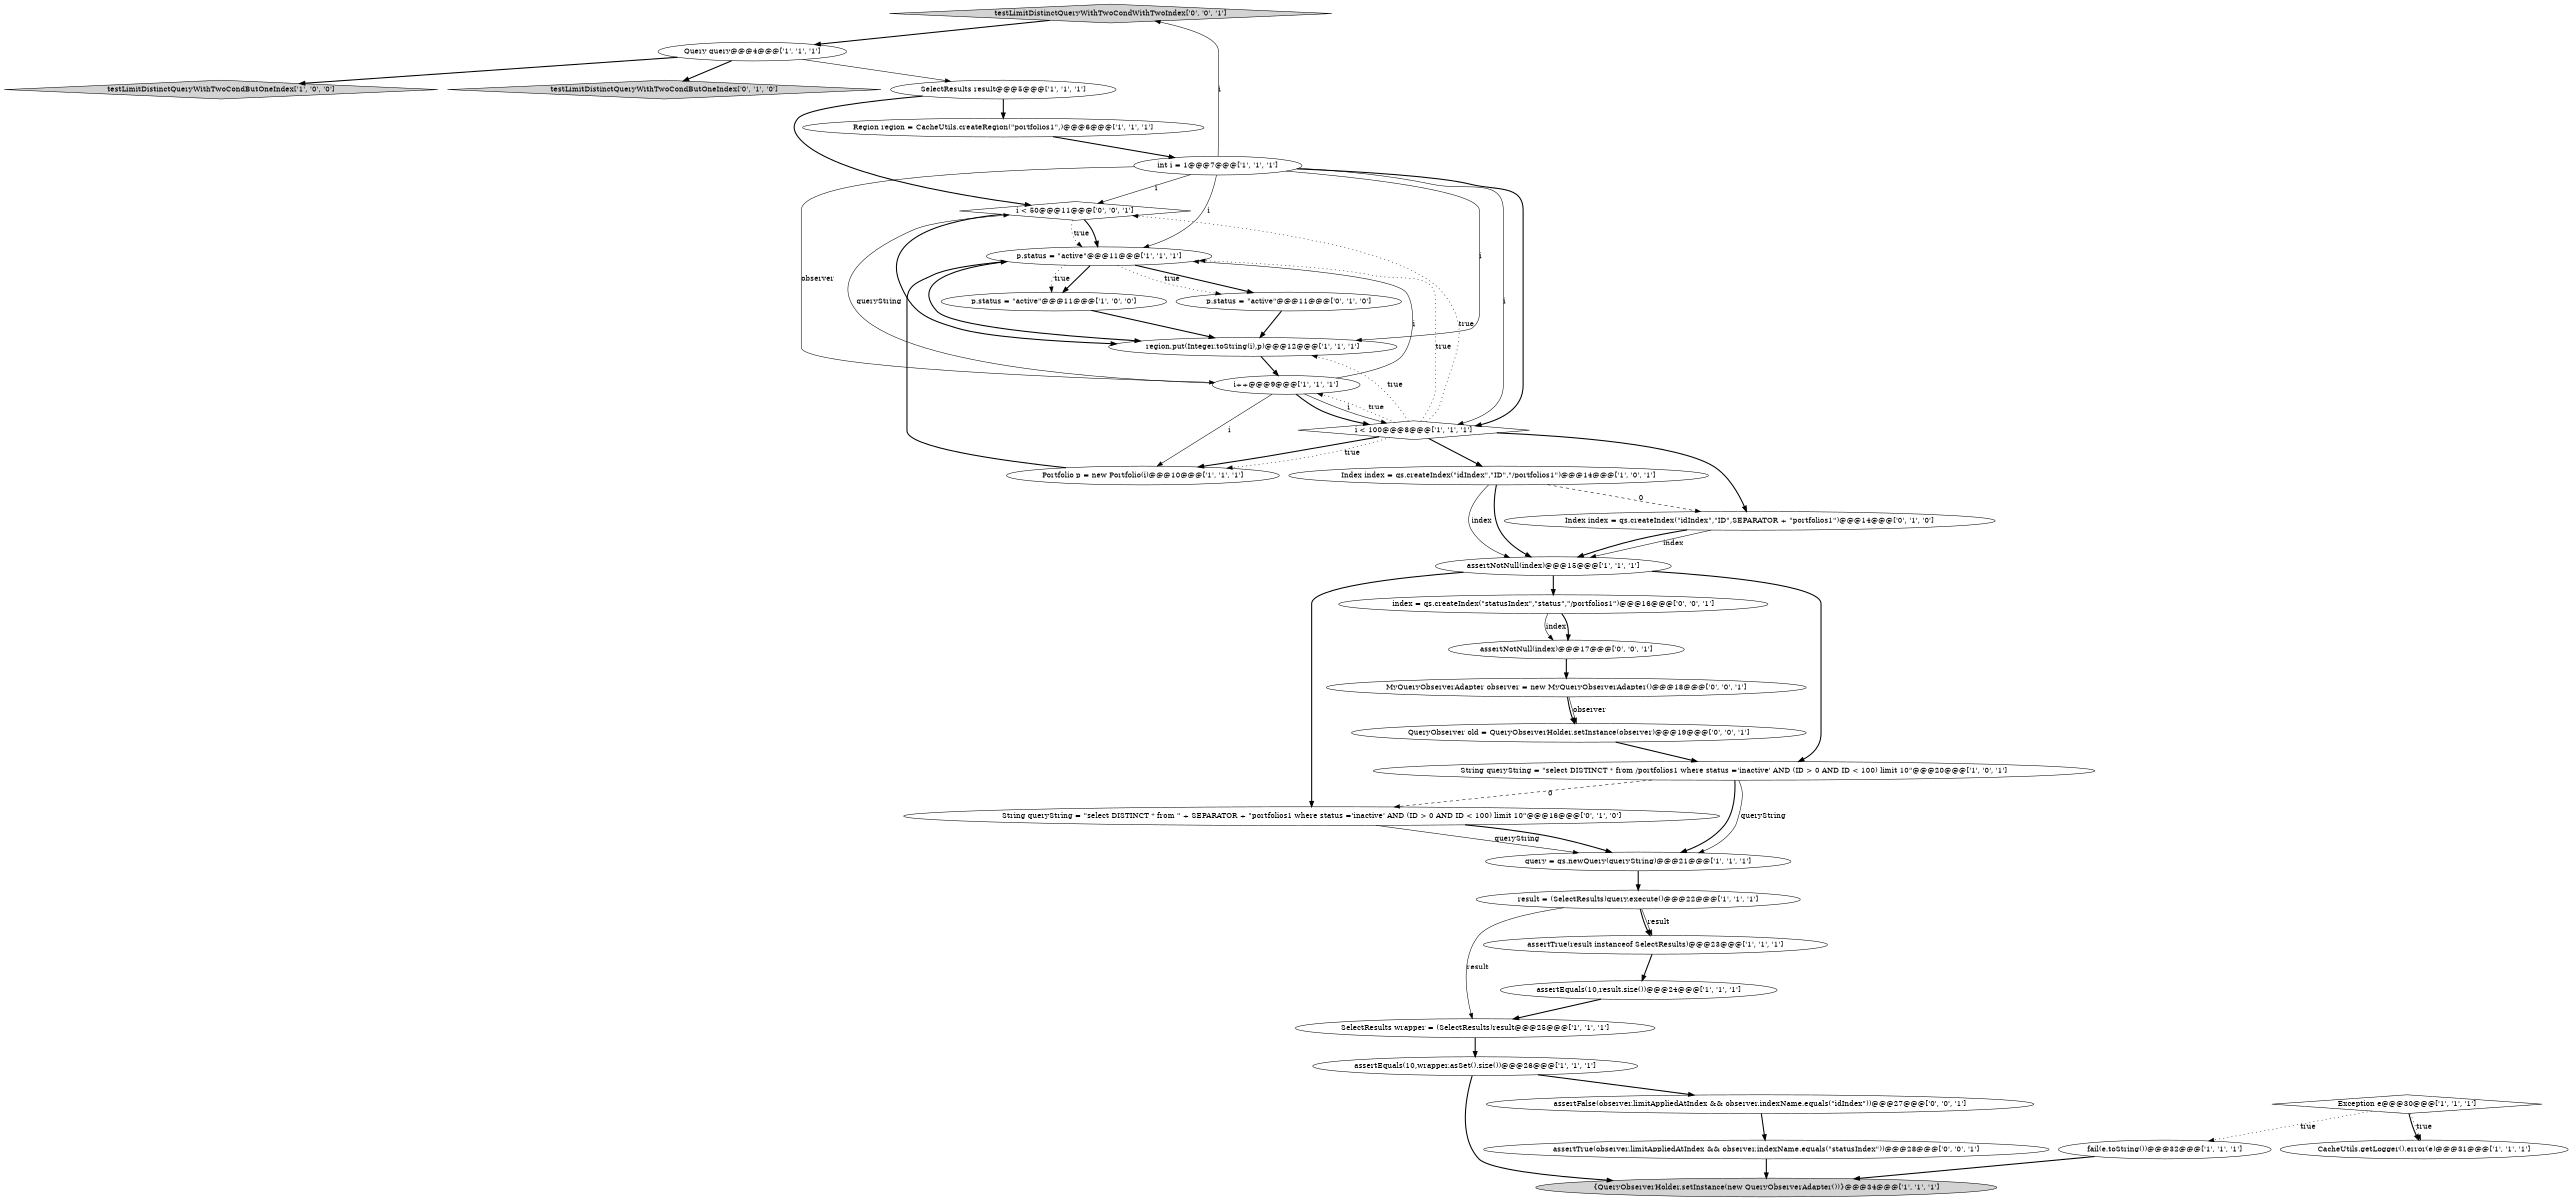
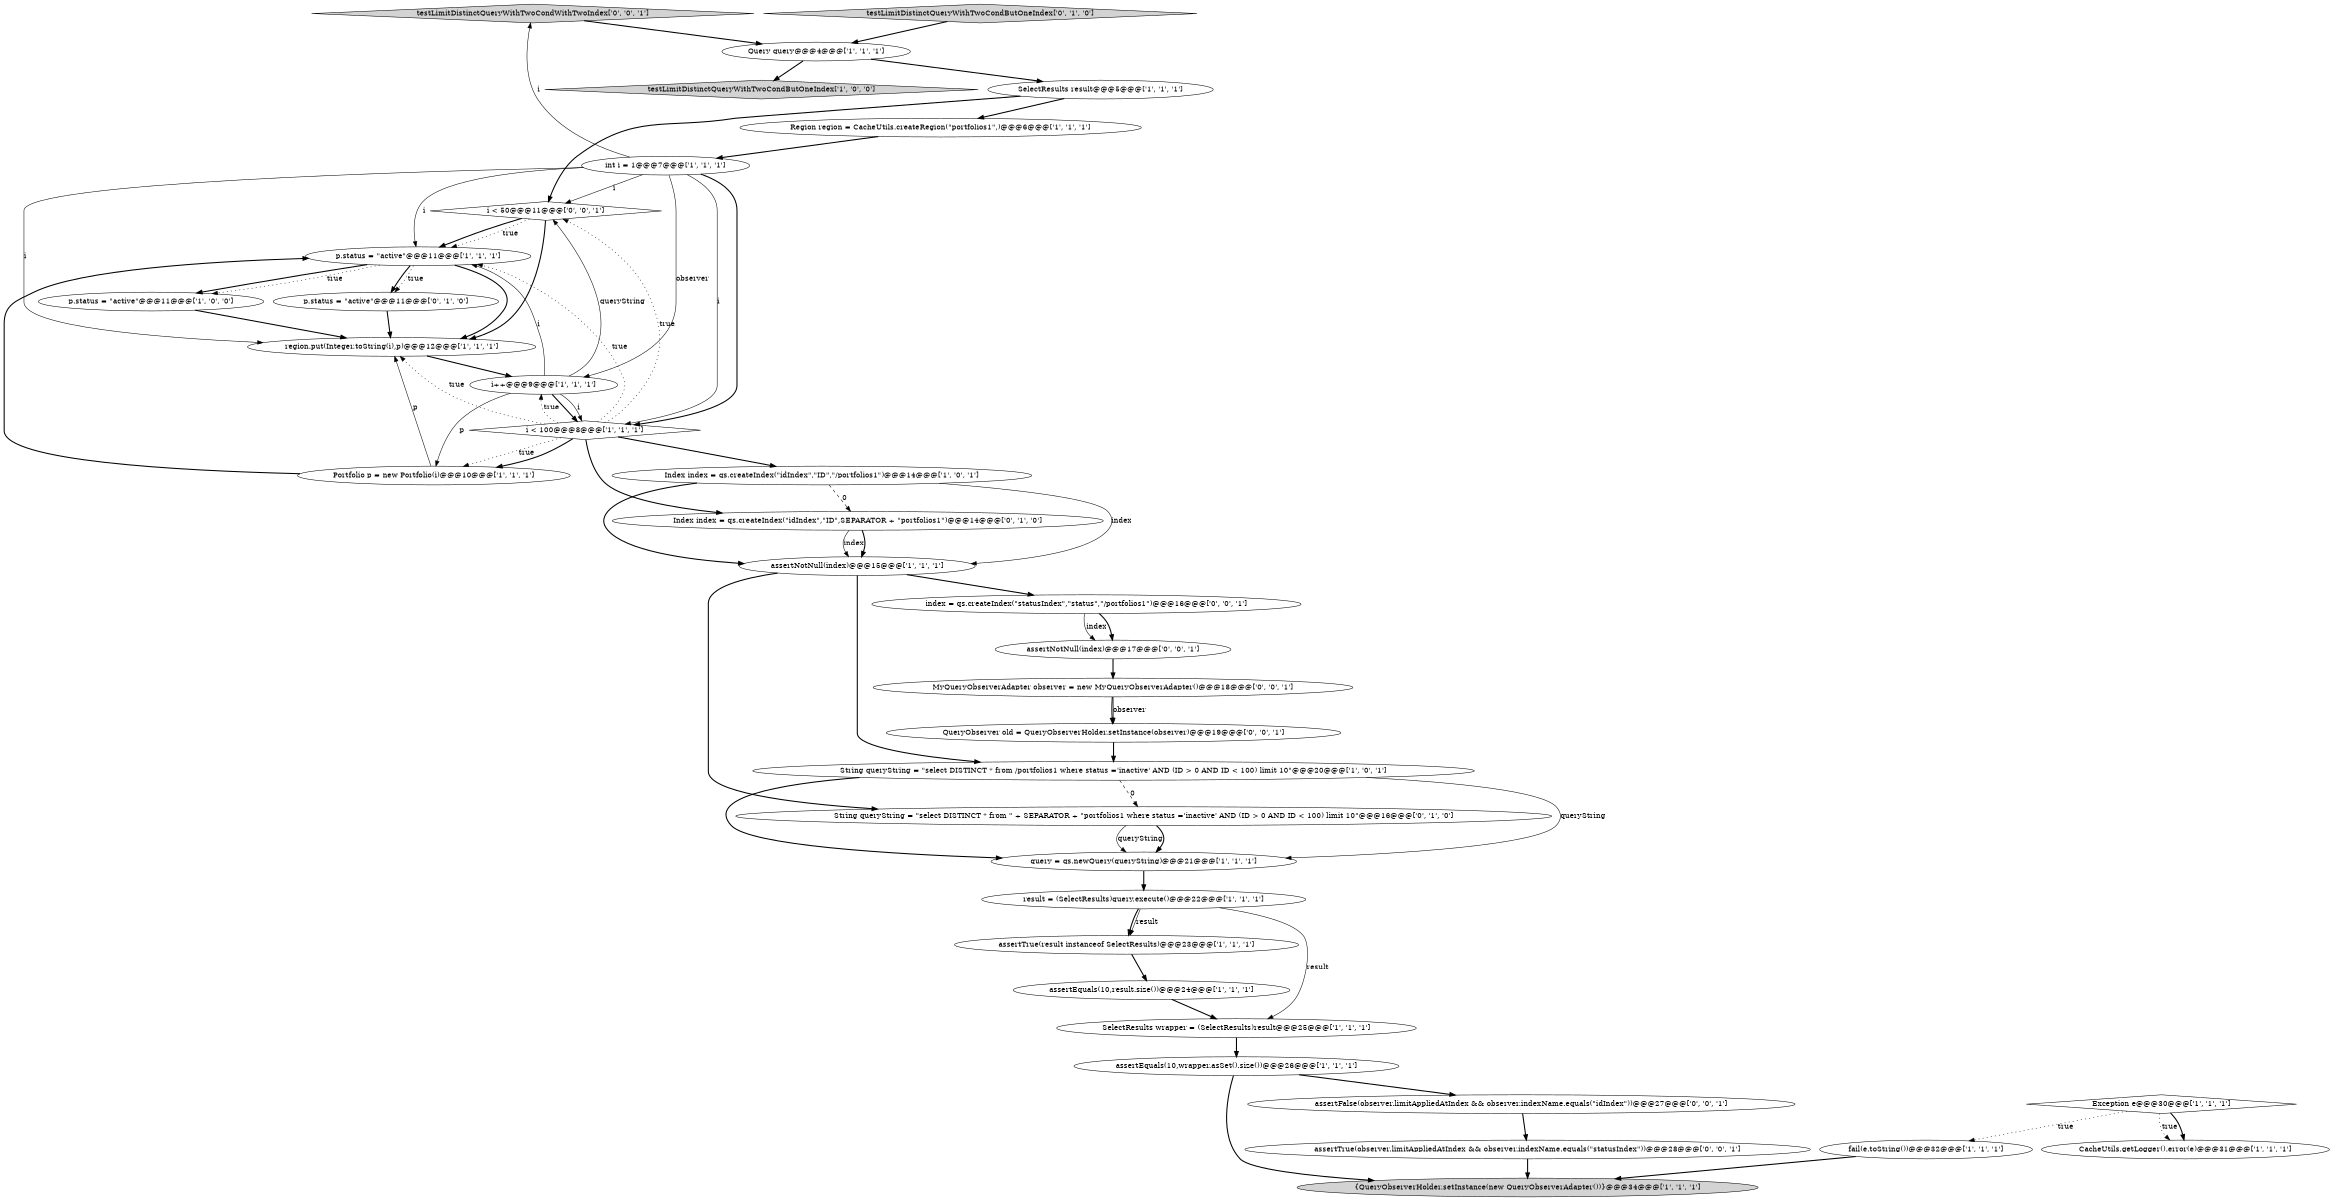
edge "Query query@@@4@@@['1', '1', '1']" -> "testLimitDistinctQueryWithTwoCondButOneIndex['0', '1', '0']": reversed
edge "Query query@@@4@@@['1', '1', '1']" -> "SelectResults result@@@5@@@['1', '1', '1']": style solid -> bold
edge "Portfolio p = new Portfolio(i)@@@10@@@['1', '1', '1']" -> "region.put(Integer.toString(i),p)@@@12@@@['1', '1', '1']": added, label "p"
edge "i++@@@9@@@['1', '1', '1']" -> "Portfolio p = new Portfolio(i)@@@10@@@['1', '1', '1']": label "i" -> "p"
